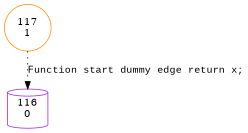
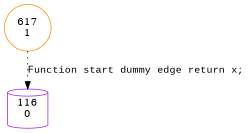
node "117 1": label "117 1" -> "617 1"
